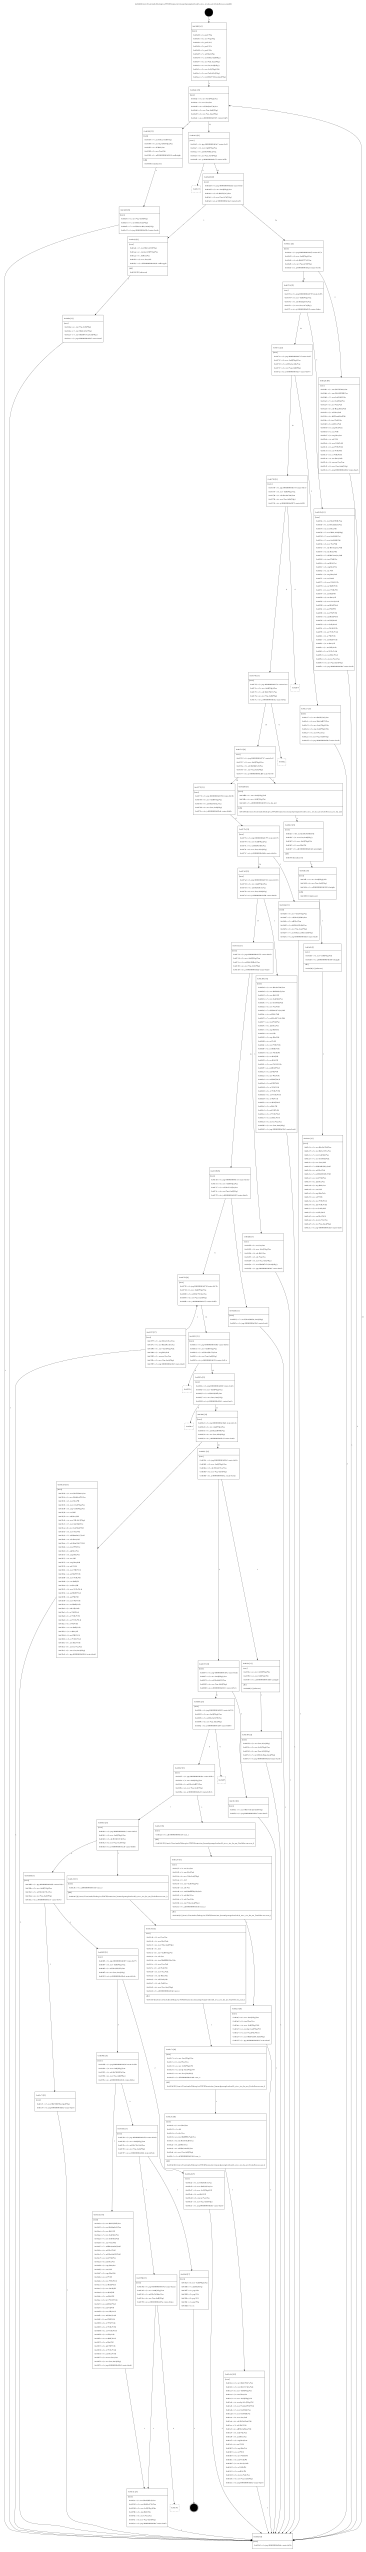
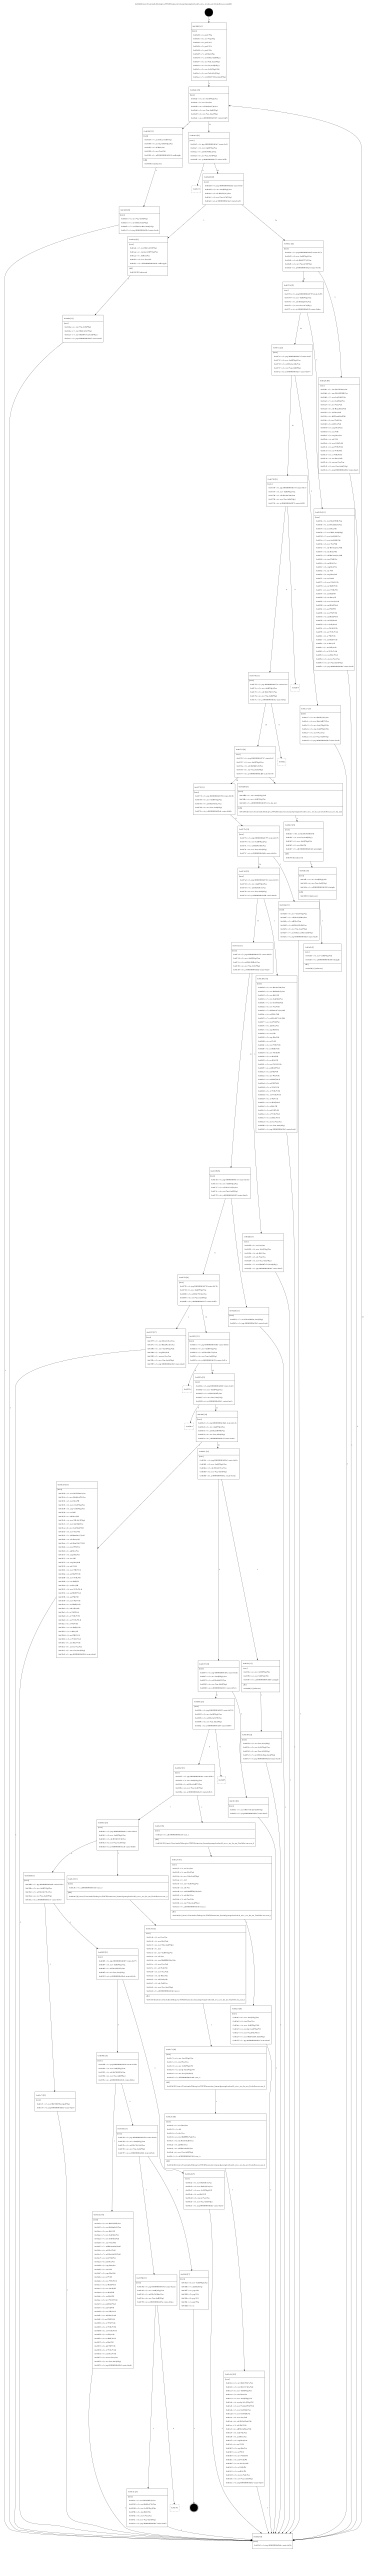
node "0x401e14 [93]": removed
edge "0x401979 [27]" -> "0x4017f8 [25]": reversed
edge "0x401e9a [144]" -> "0x4019ce [27]": now "0x401e9a [144]" -> "0x4020cf [5]"
